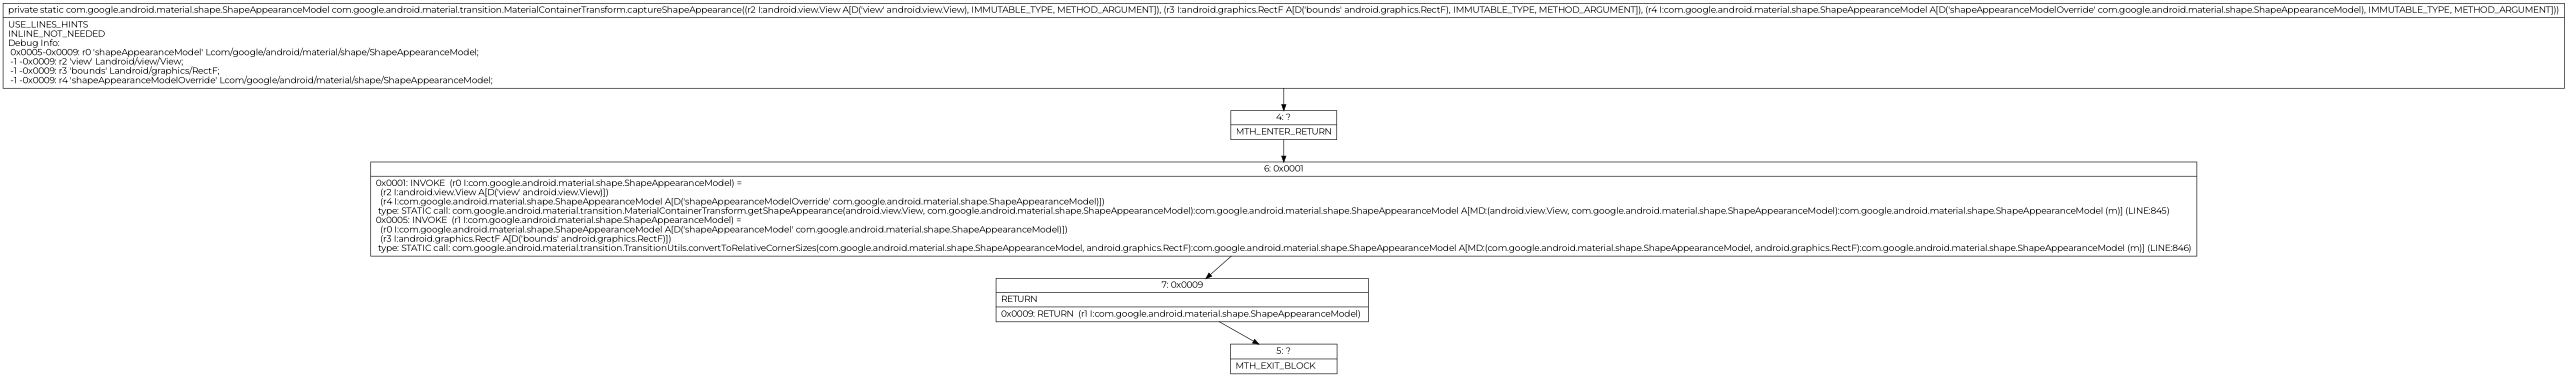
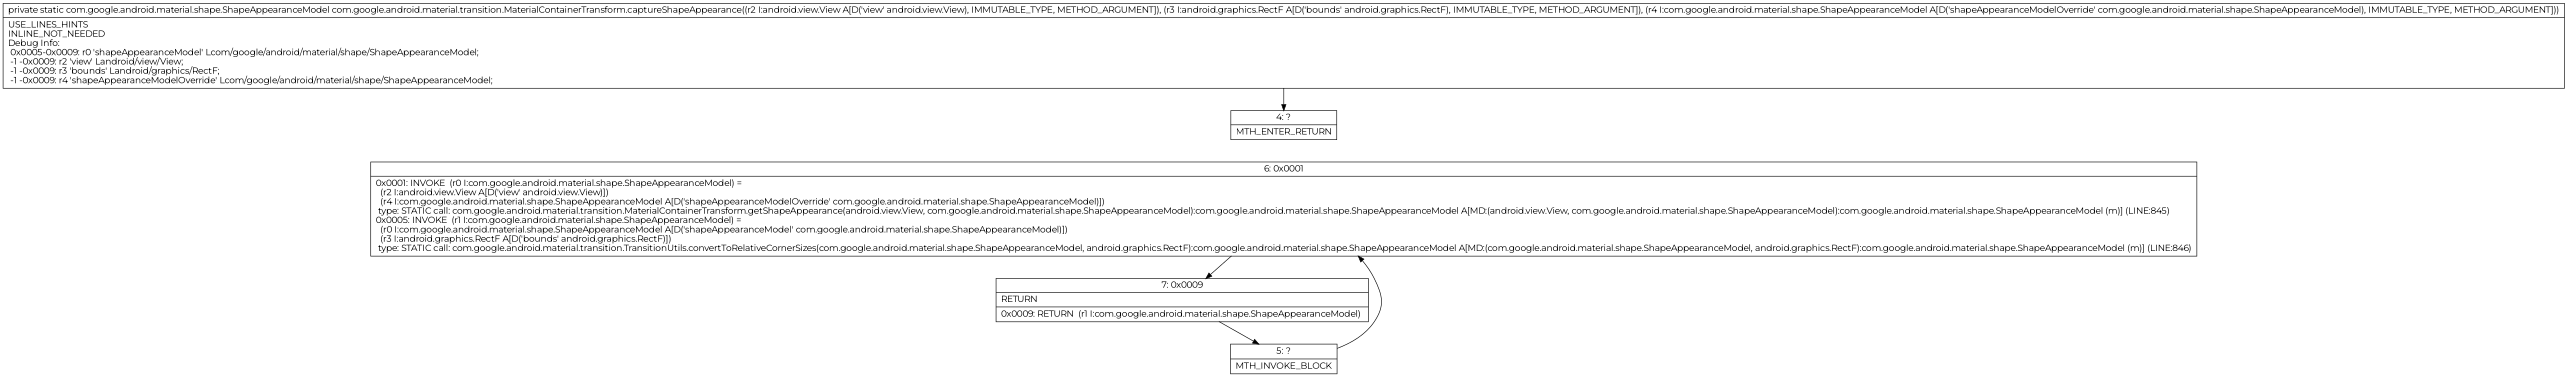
edge "4: ?" -> "6: 0x0001": now "5: ?" -> "6: 0x0001"
node "5: ?": text "MTH_EXIT_BLOCK" -> "MTH_INVOKE_BLOCK"
